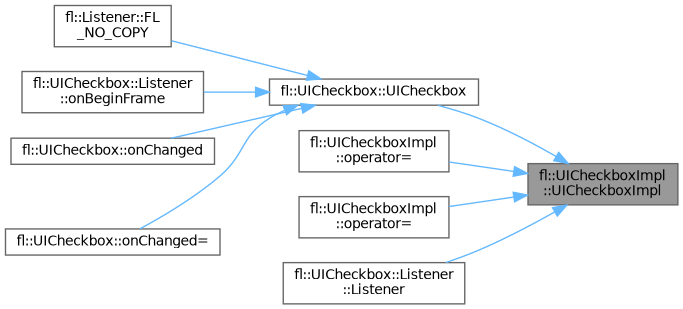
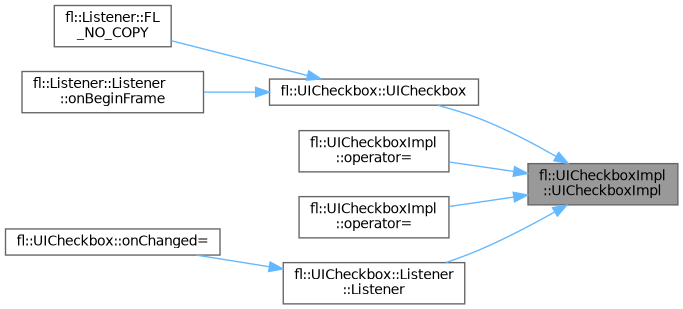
node "fl::UICheckbox::Listener ::onBeginFrame": label "fl::UICheckbox::Listener ::onBeginFrame" -> "fl::Listener::Listener ::onBeginFrame"
node "fl::UICheckbox::onChanged": removed
edge "fl::UICheckbox::onChanged=" -> "fl::UICheckbox::UICheckbox": now "fl::UICheckbox::onChanged=" -> "fl::UICheckbox::Listener ::Listener"
